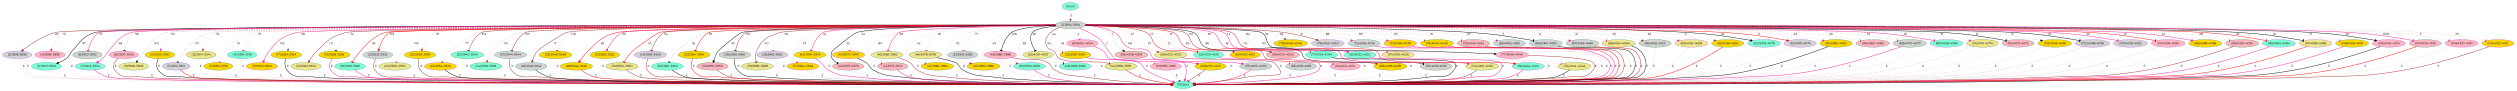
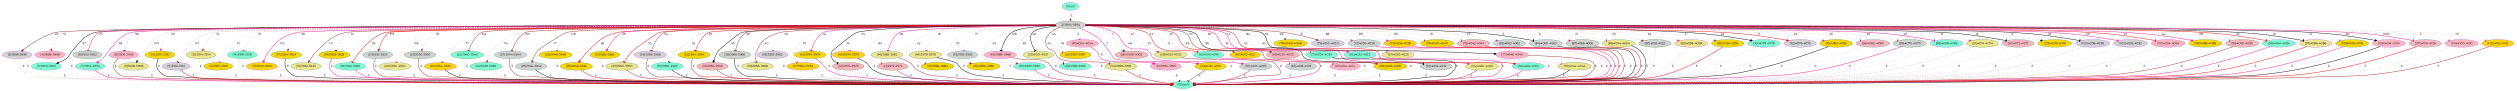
node "(23)3936-3936": fillcolor gold -> lightgrey
edge "(81)4054-4054" -> "(109)exit": now "(81)4054-4054" -> "(52)3995-3995"
edge "(53)3997-3997" -> "(109)exit": removed, label "E"
